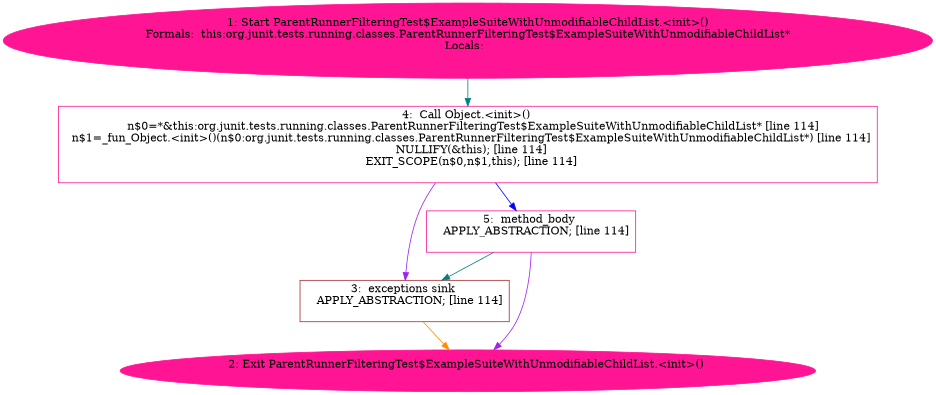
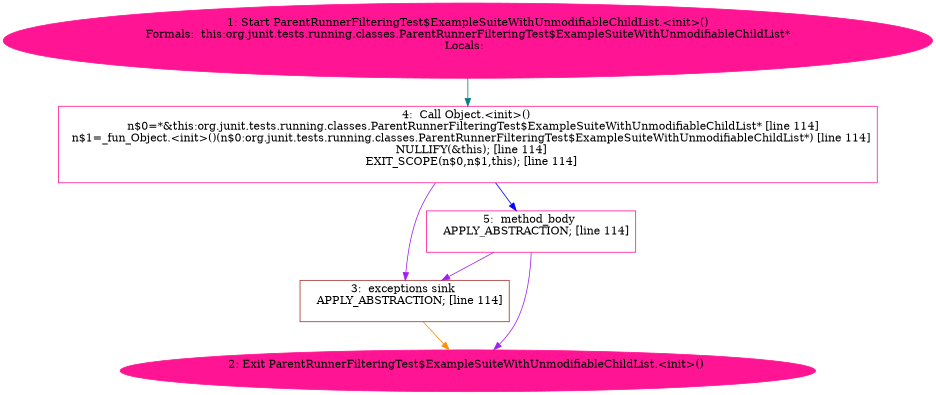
edge "5:  method_body APPLY_ABSTRACTION; [line 114]" -> "3:  exceptions sink APPLY_ABSTRACTION; [line 114]": color teal -> purple
